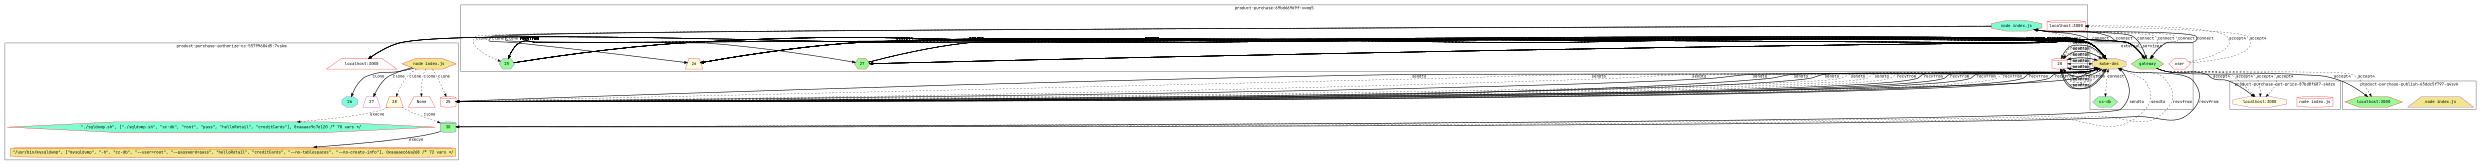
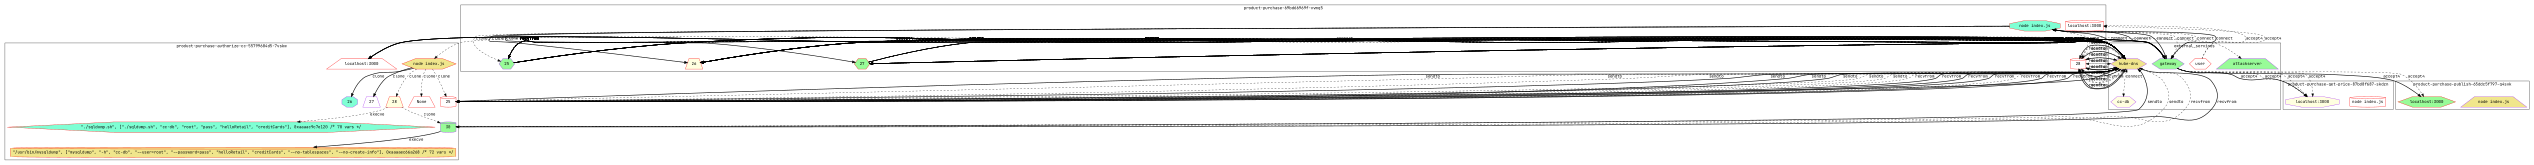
node "kube-dns": shape octagon -> hexagon
node "gateway": color red -> purple
node "attackserver": added
node "cc-db": fillcolor palegreen -> lightyellow
